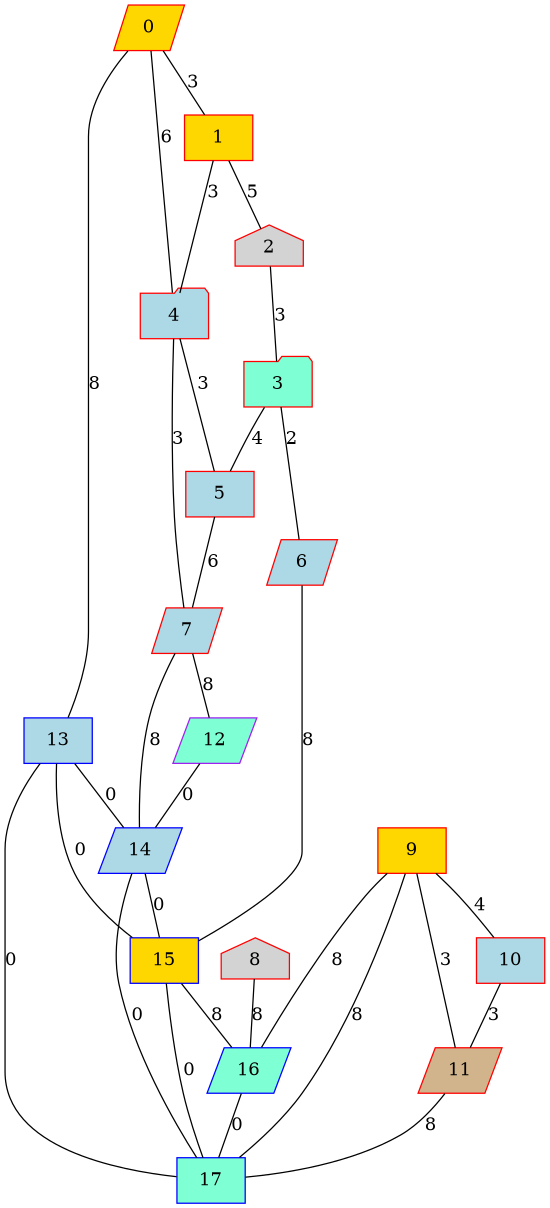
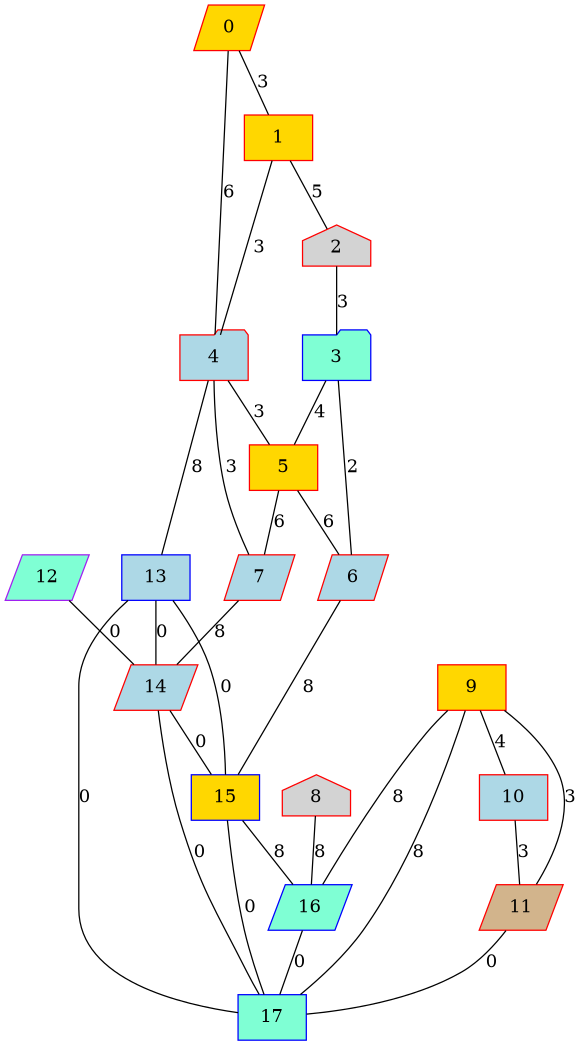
edge "0" -- "13": now "4" -- "13"
node "3": color red -> blue
node "5": fillcolor lightblue -> gold
edge "5" -- "6": added, label "6"
edge "7" -- "12": removed, label "8"
node "14": color blue -> red
edge "11" -- "17": label "8" -> "0"
